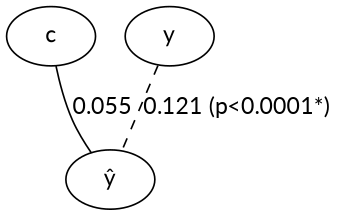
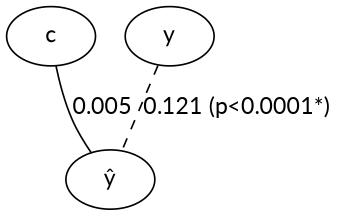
edge "c" -- "ŷ": label "0.055" -> "0.005"
